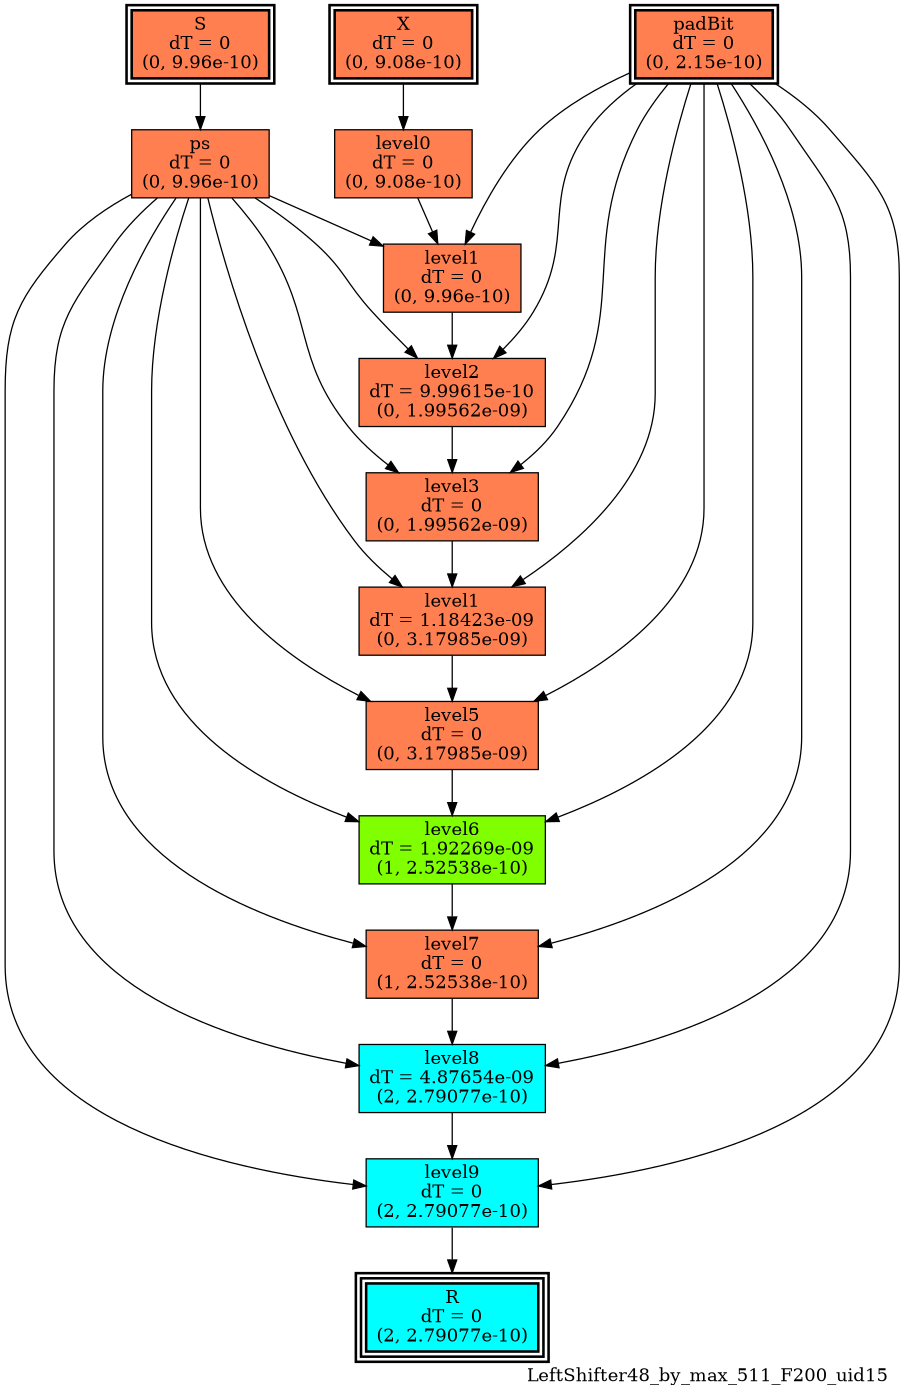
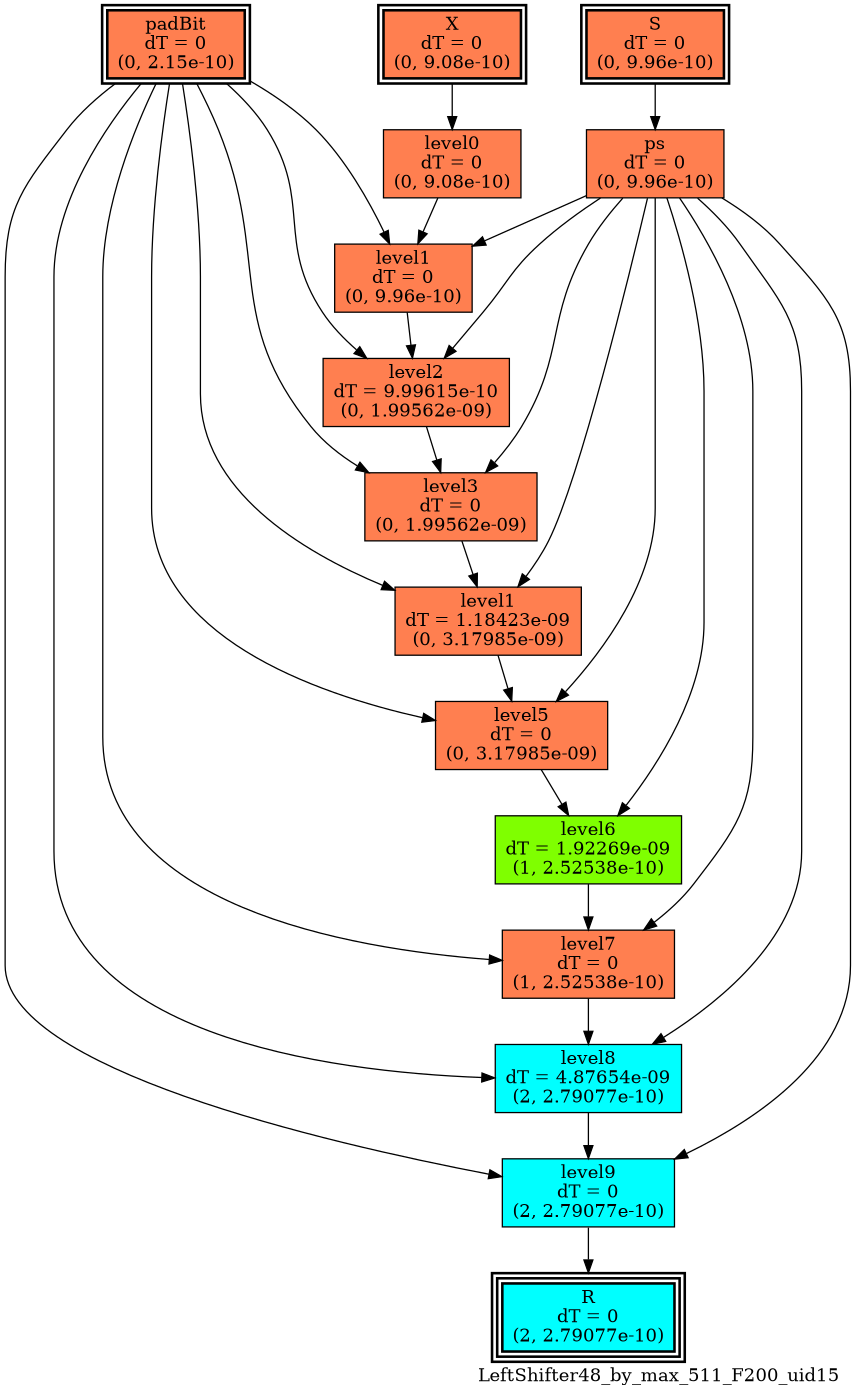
edge "padBit dT = 0 (0, 2.15e-10)" -> "level6 dT = 1.92269e-09 (1, 2.52538e-10)": removed
